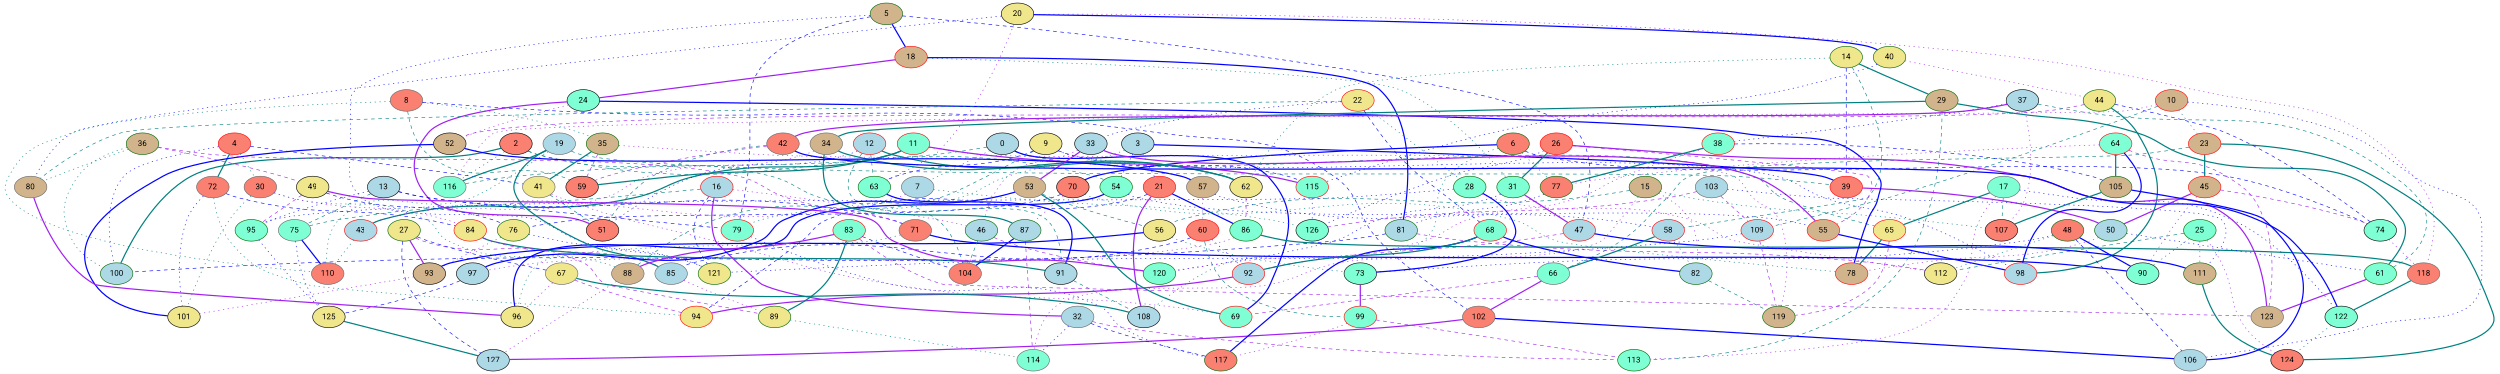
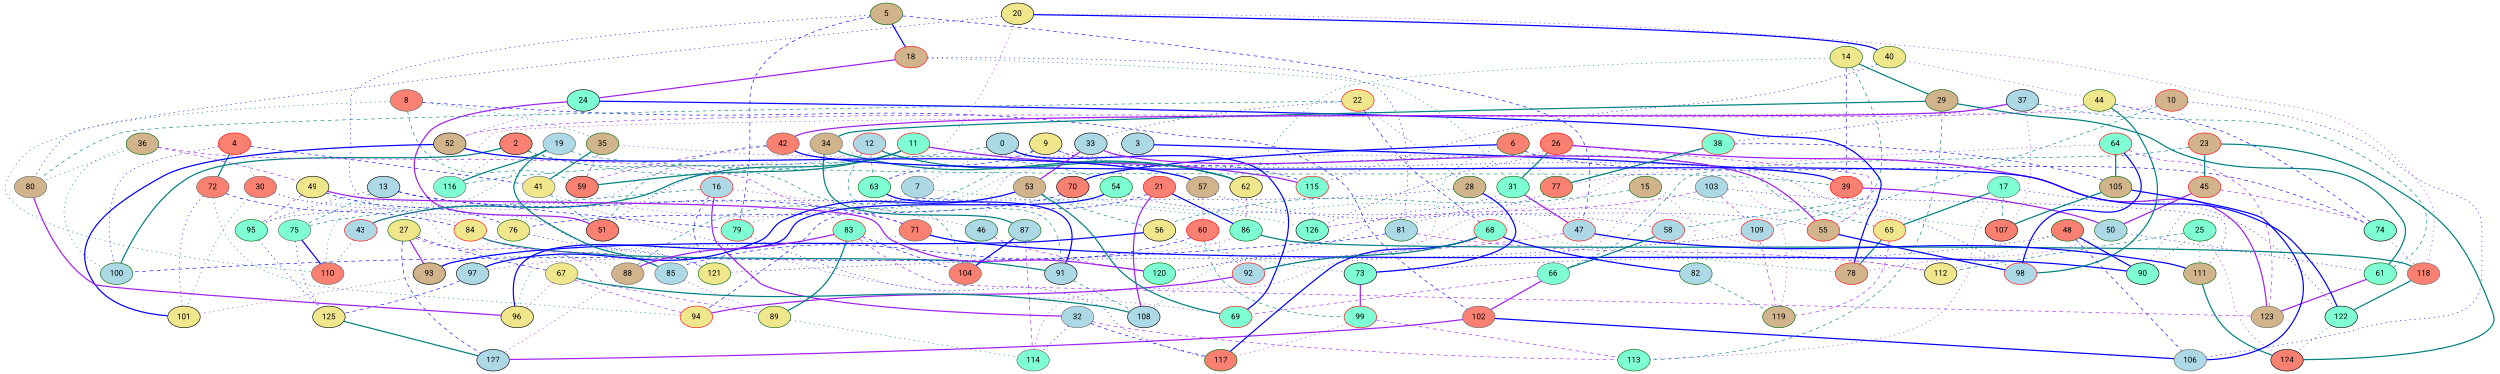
edge "18" -- "81": style bold -> dotted
node "28": fillcolor aquamarine -> tan
